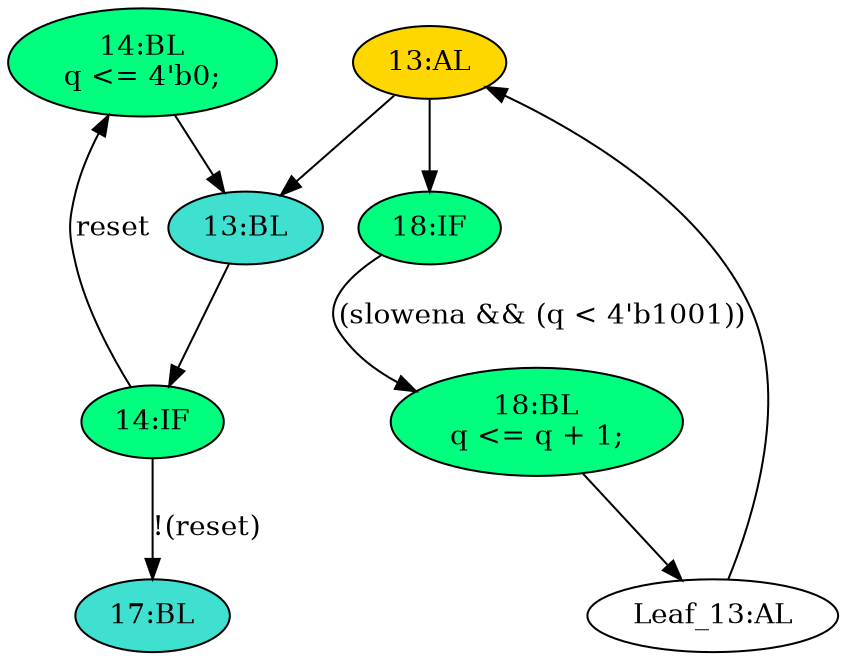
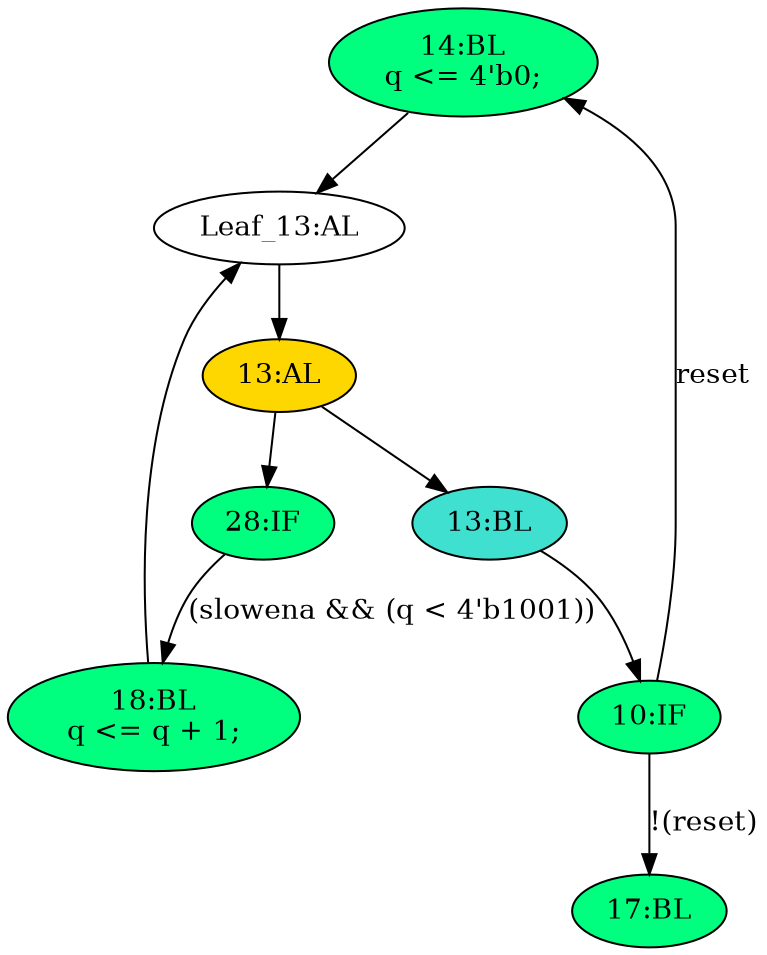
edge "14:BL q <= 4'b0;" -> "13:BL": now "14:BL q <= 4'b0;" -> "Leaf_13:AL"
node "18:IF": label "18:IF" -> "28:IF"
node "14:IF": label "14:IF" -> "10:IF"
node "17:BL": fillcolor turquoise -> springgreen
